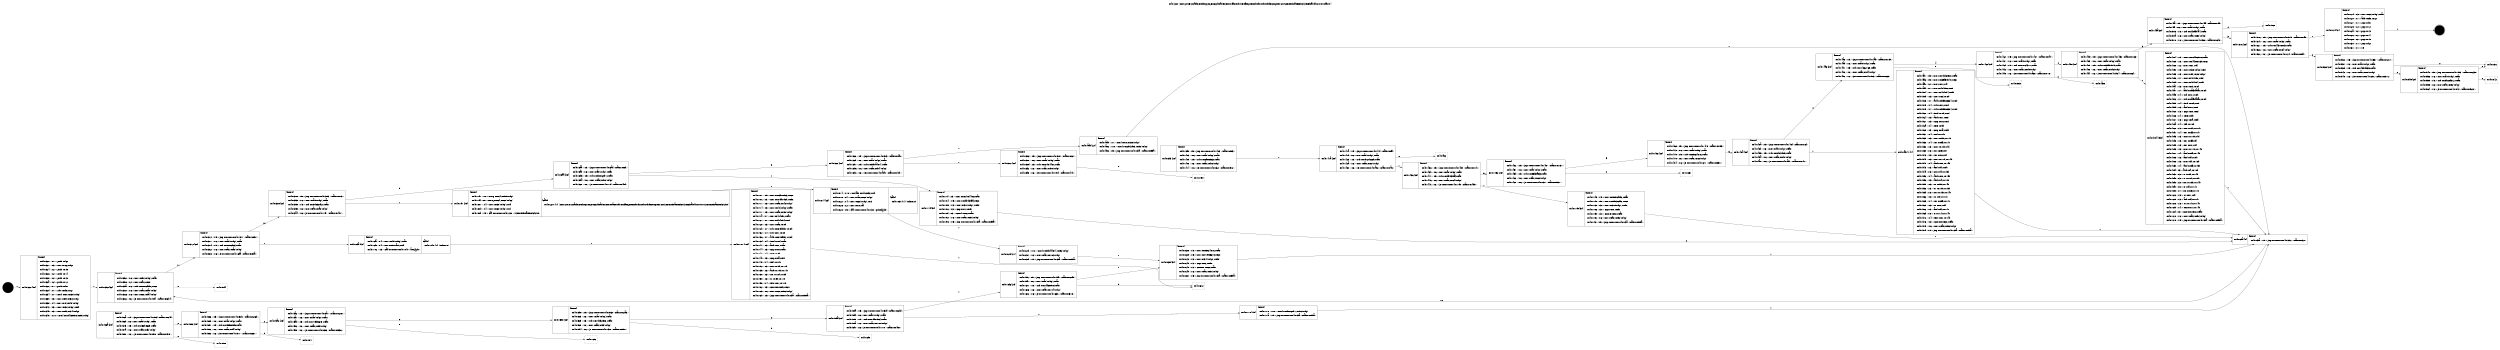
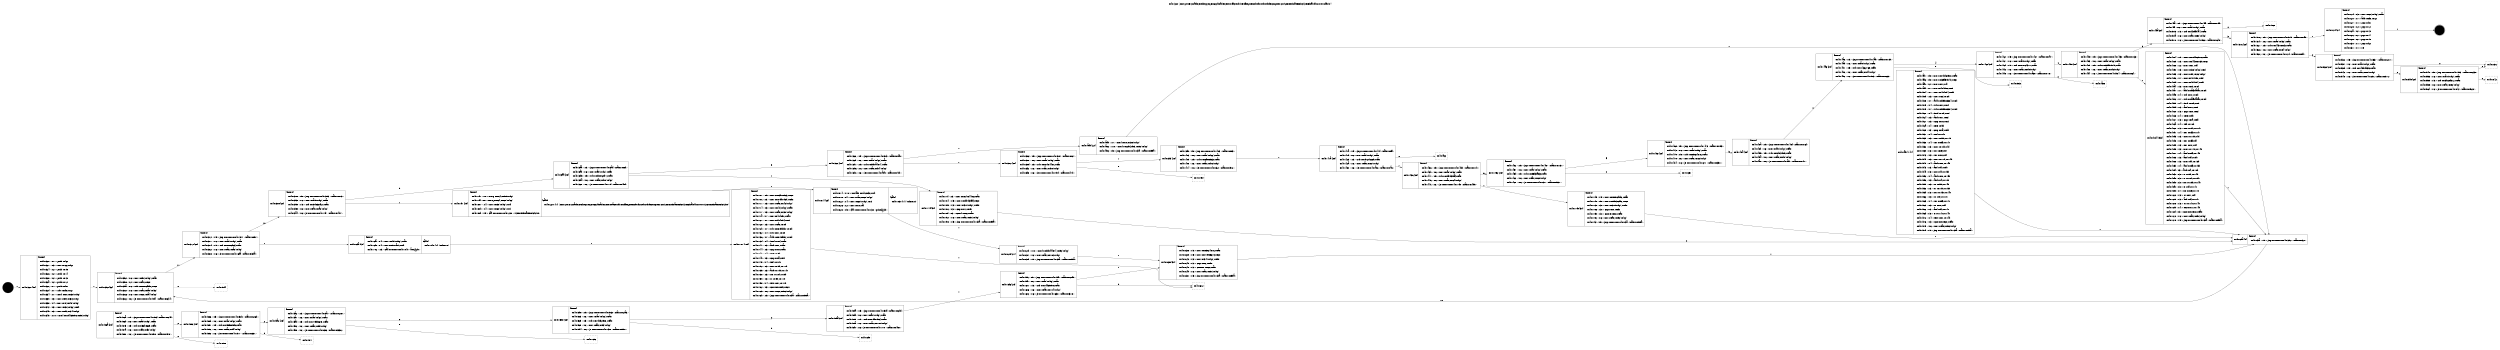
edge "0x40148a [28]" -> "0x401af1 [147]": removed, label "1"
edge "0x4013e2 [28]" -> "0x4013fe [28]": added, label "7"
node "0x401770 [15]": removed
